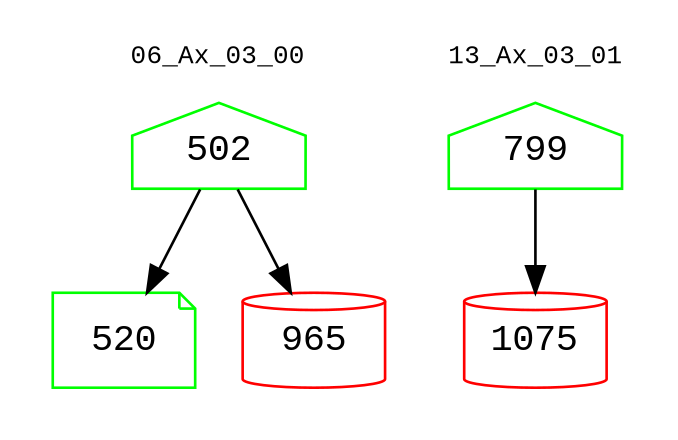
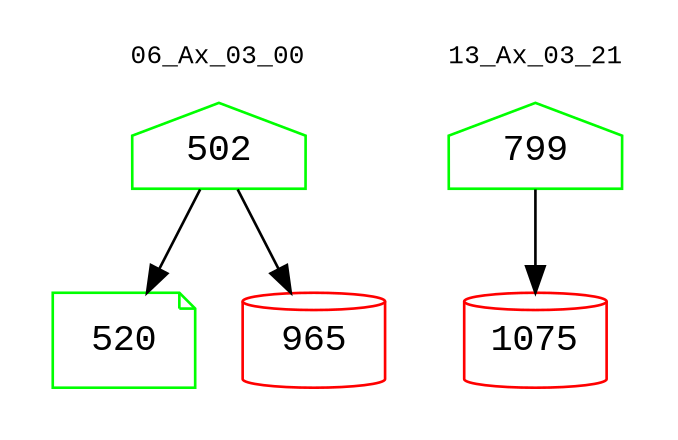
cluster "13_Ax_03_01": label "13_Ax_03_01" -> "13_Ax_03_21"
